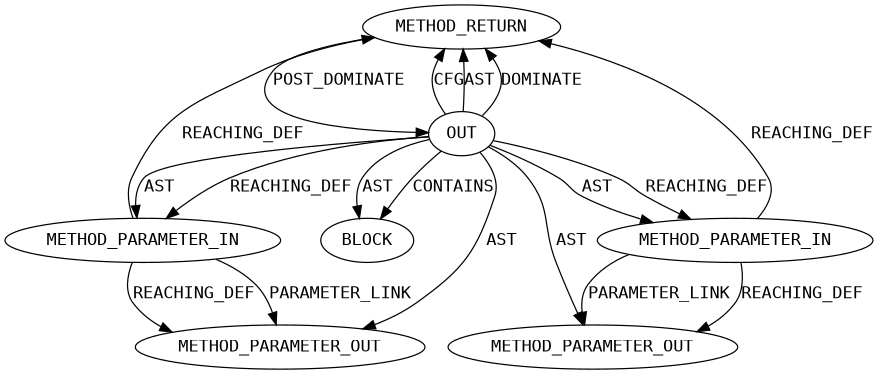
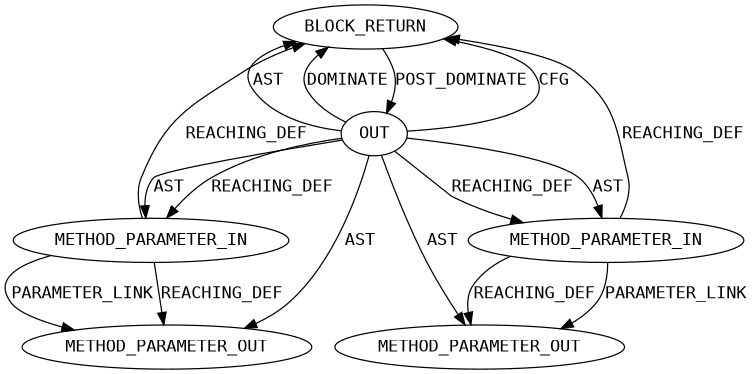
node "METHOD_RETURN": label "METHOD_RETURN" -> "BLOCK_RETURN"
node "BLOCK": removed
